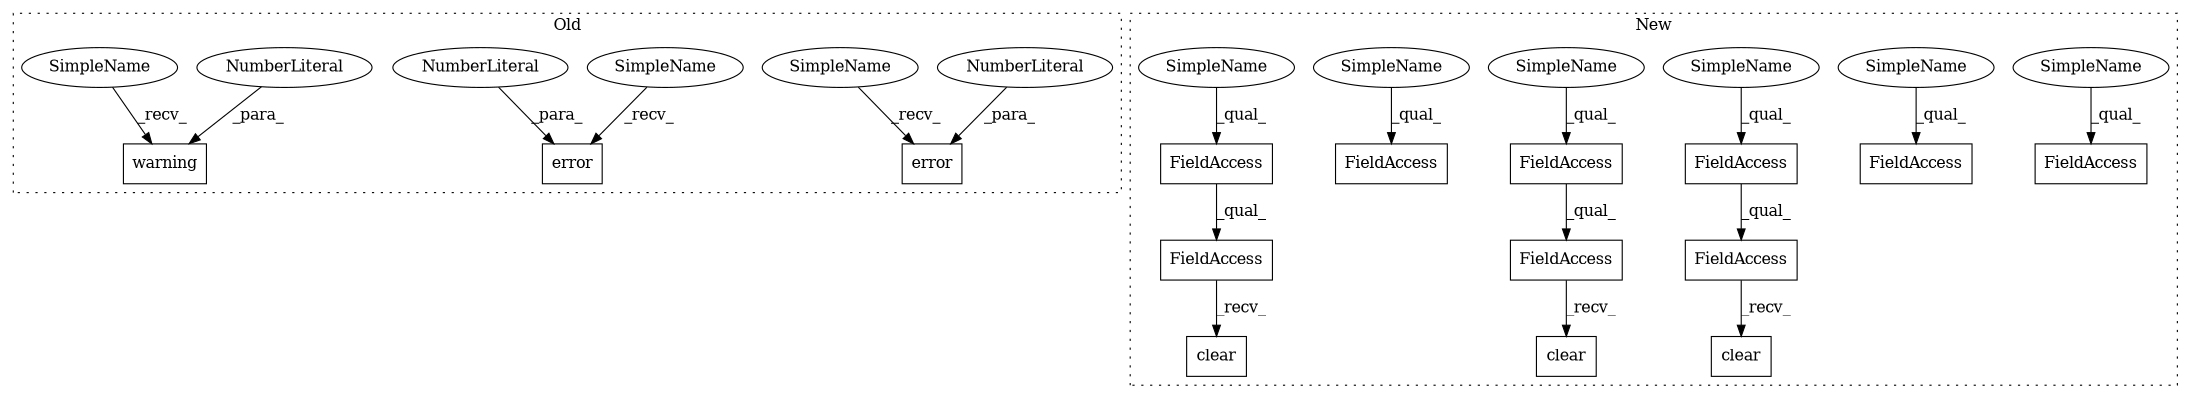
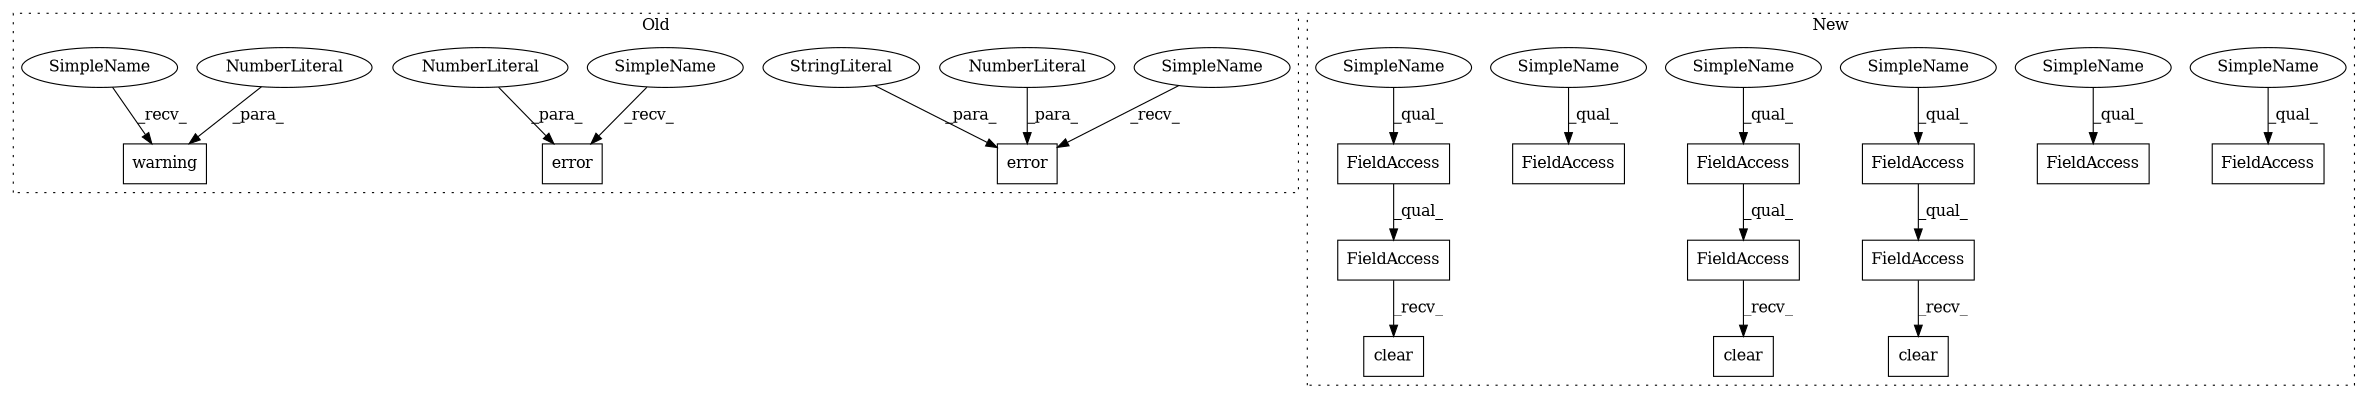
node "StringLiteral": added
